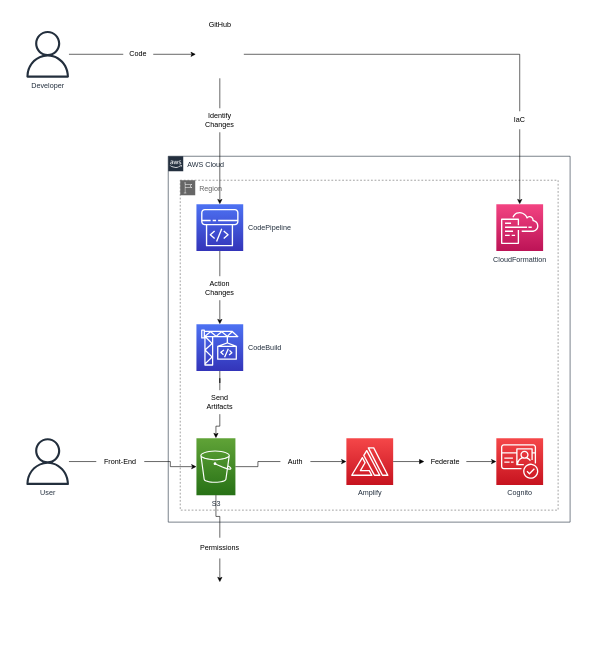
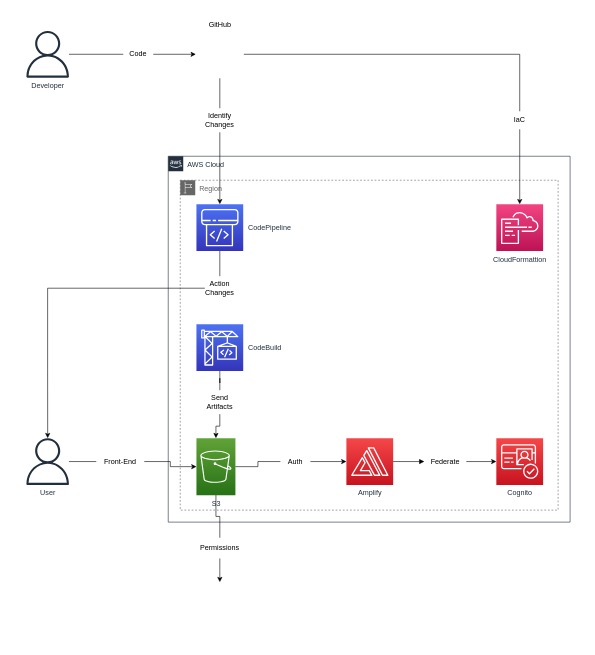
edge "Action Changes" -> "CodeBuild": now "Action Changes" -> "User"
